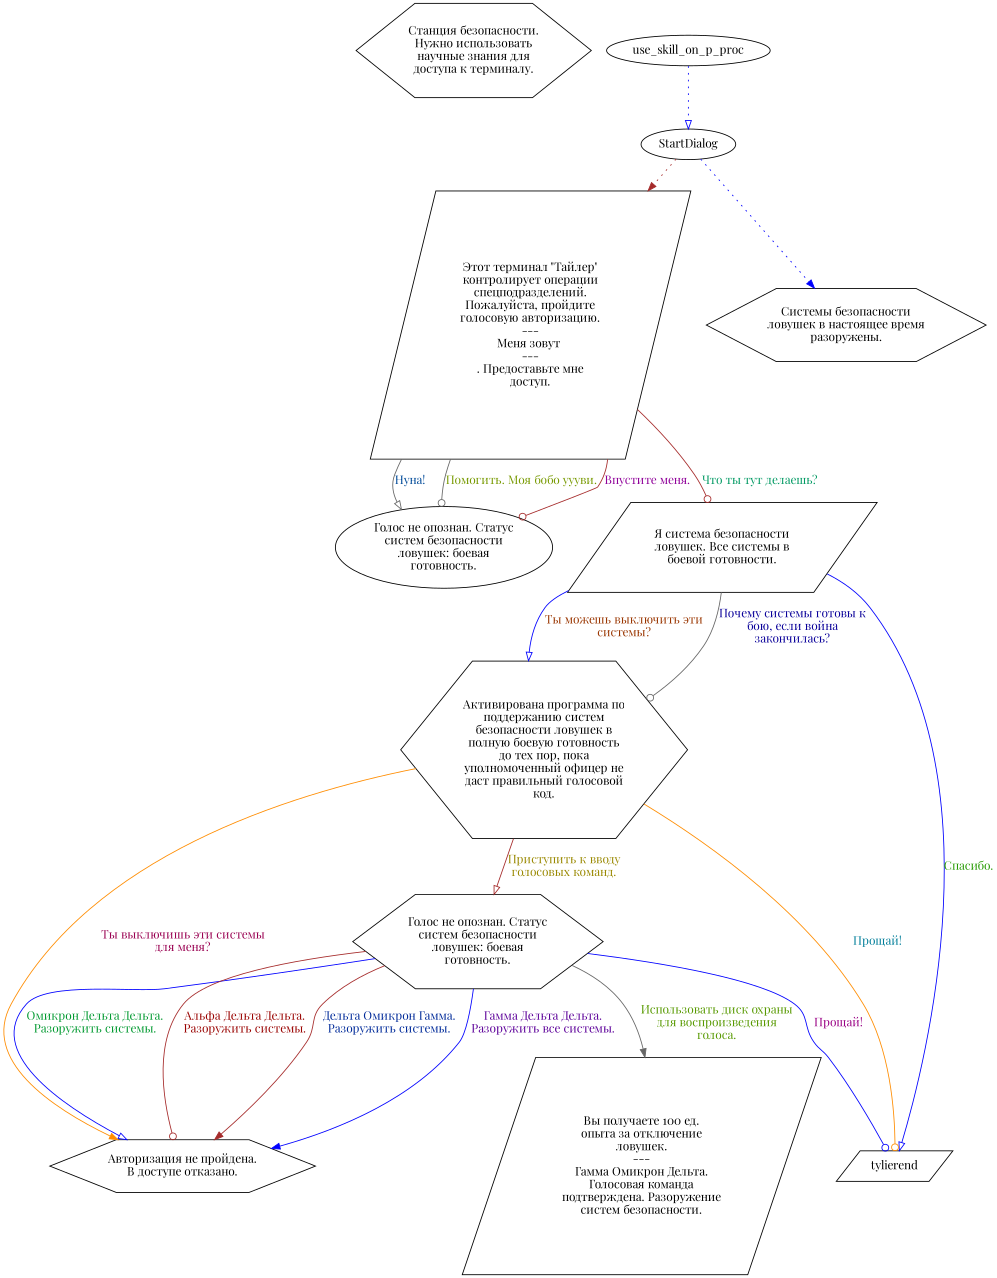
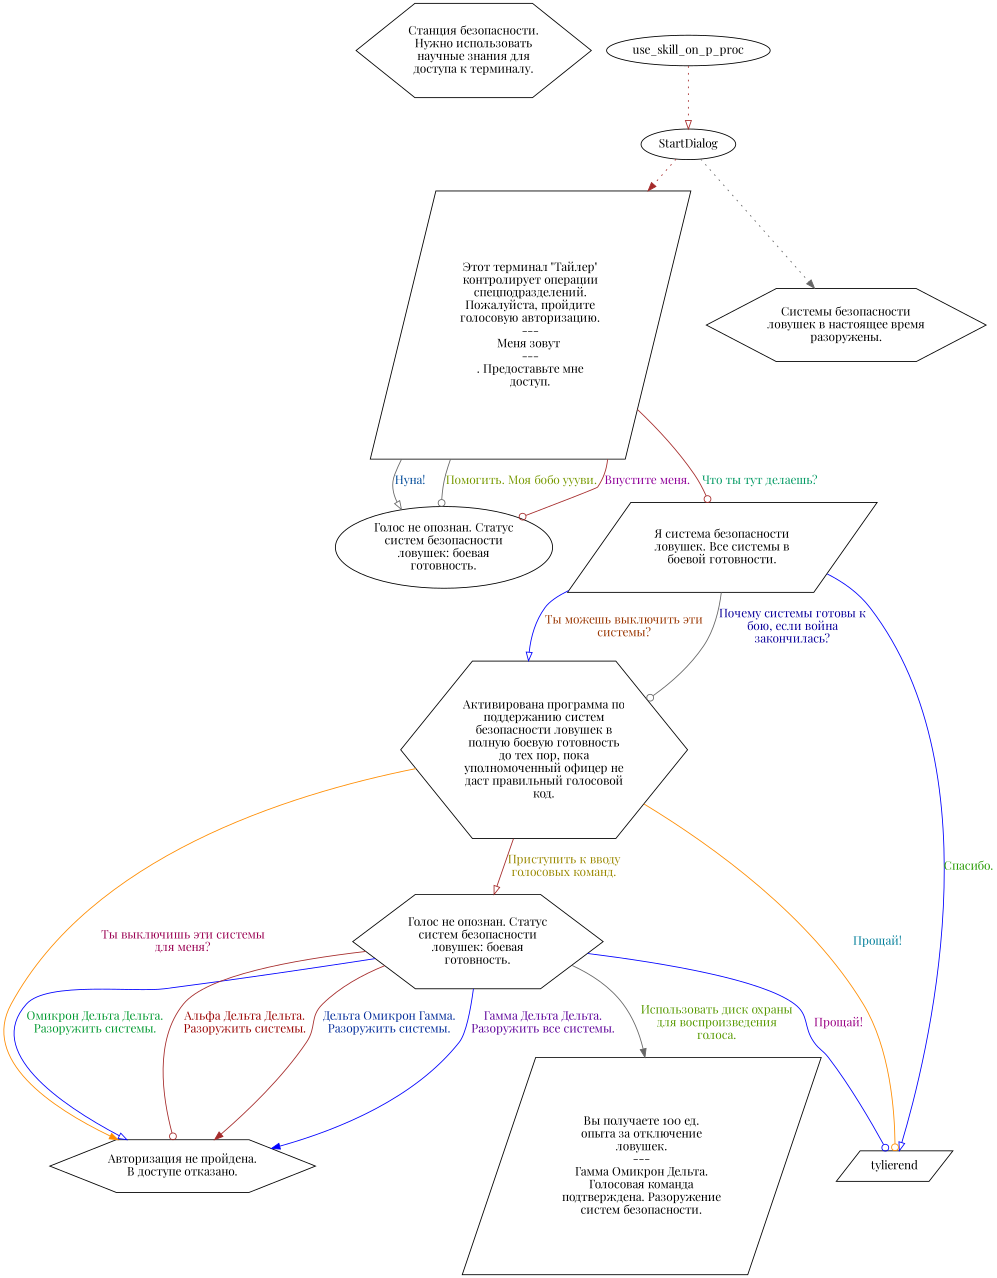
edge "use_skill_on_p_proc" -> "StartDialog": color blue -> brown
edge "StartDialog" -> "Системы безопасности ловушек в настоящее время разоружены.": color blue -> gray40
